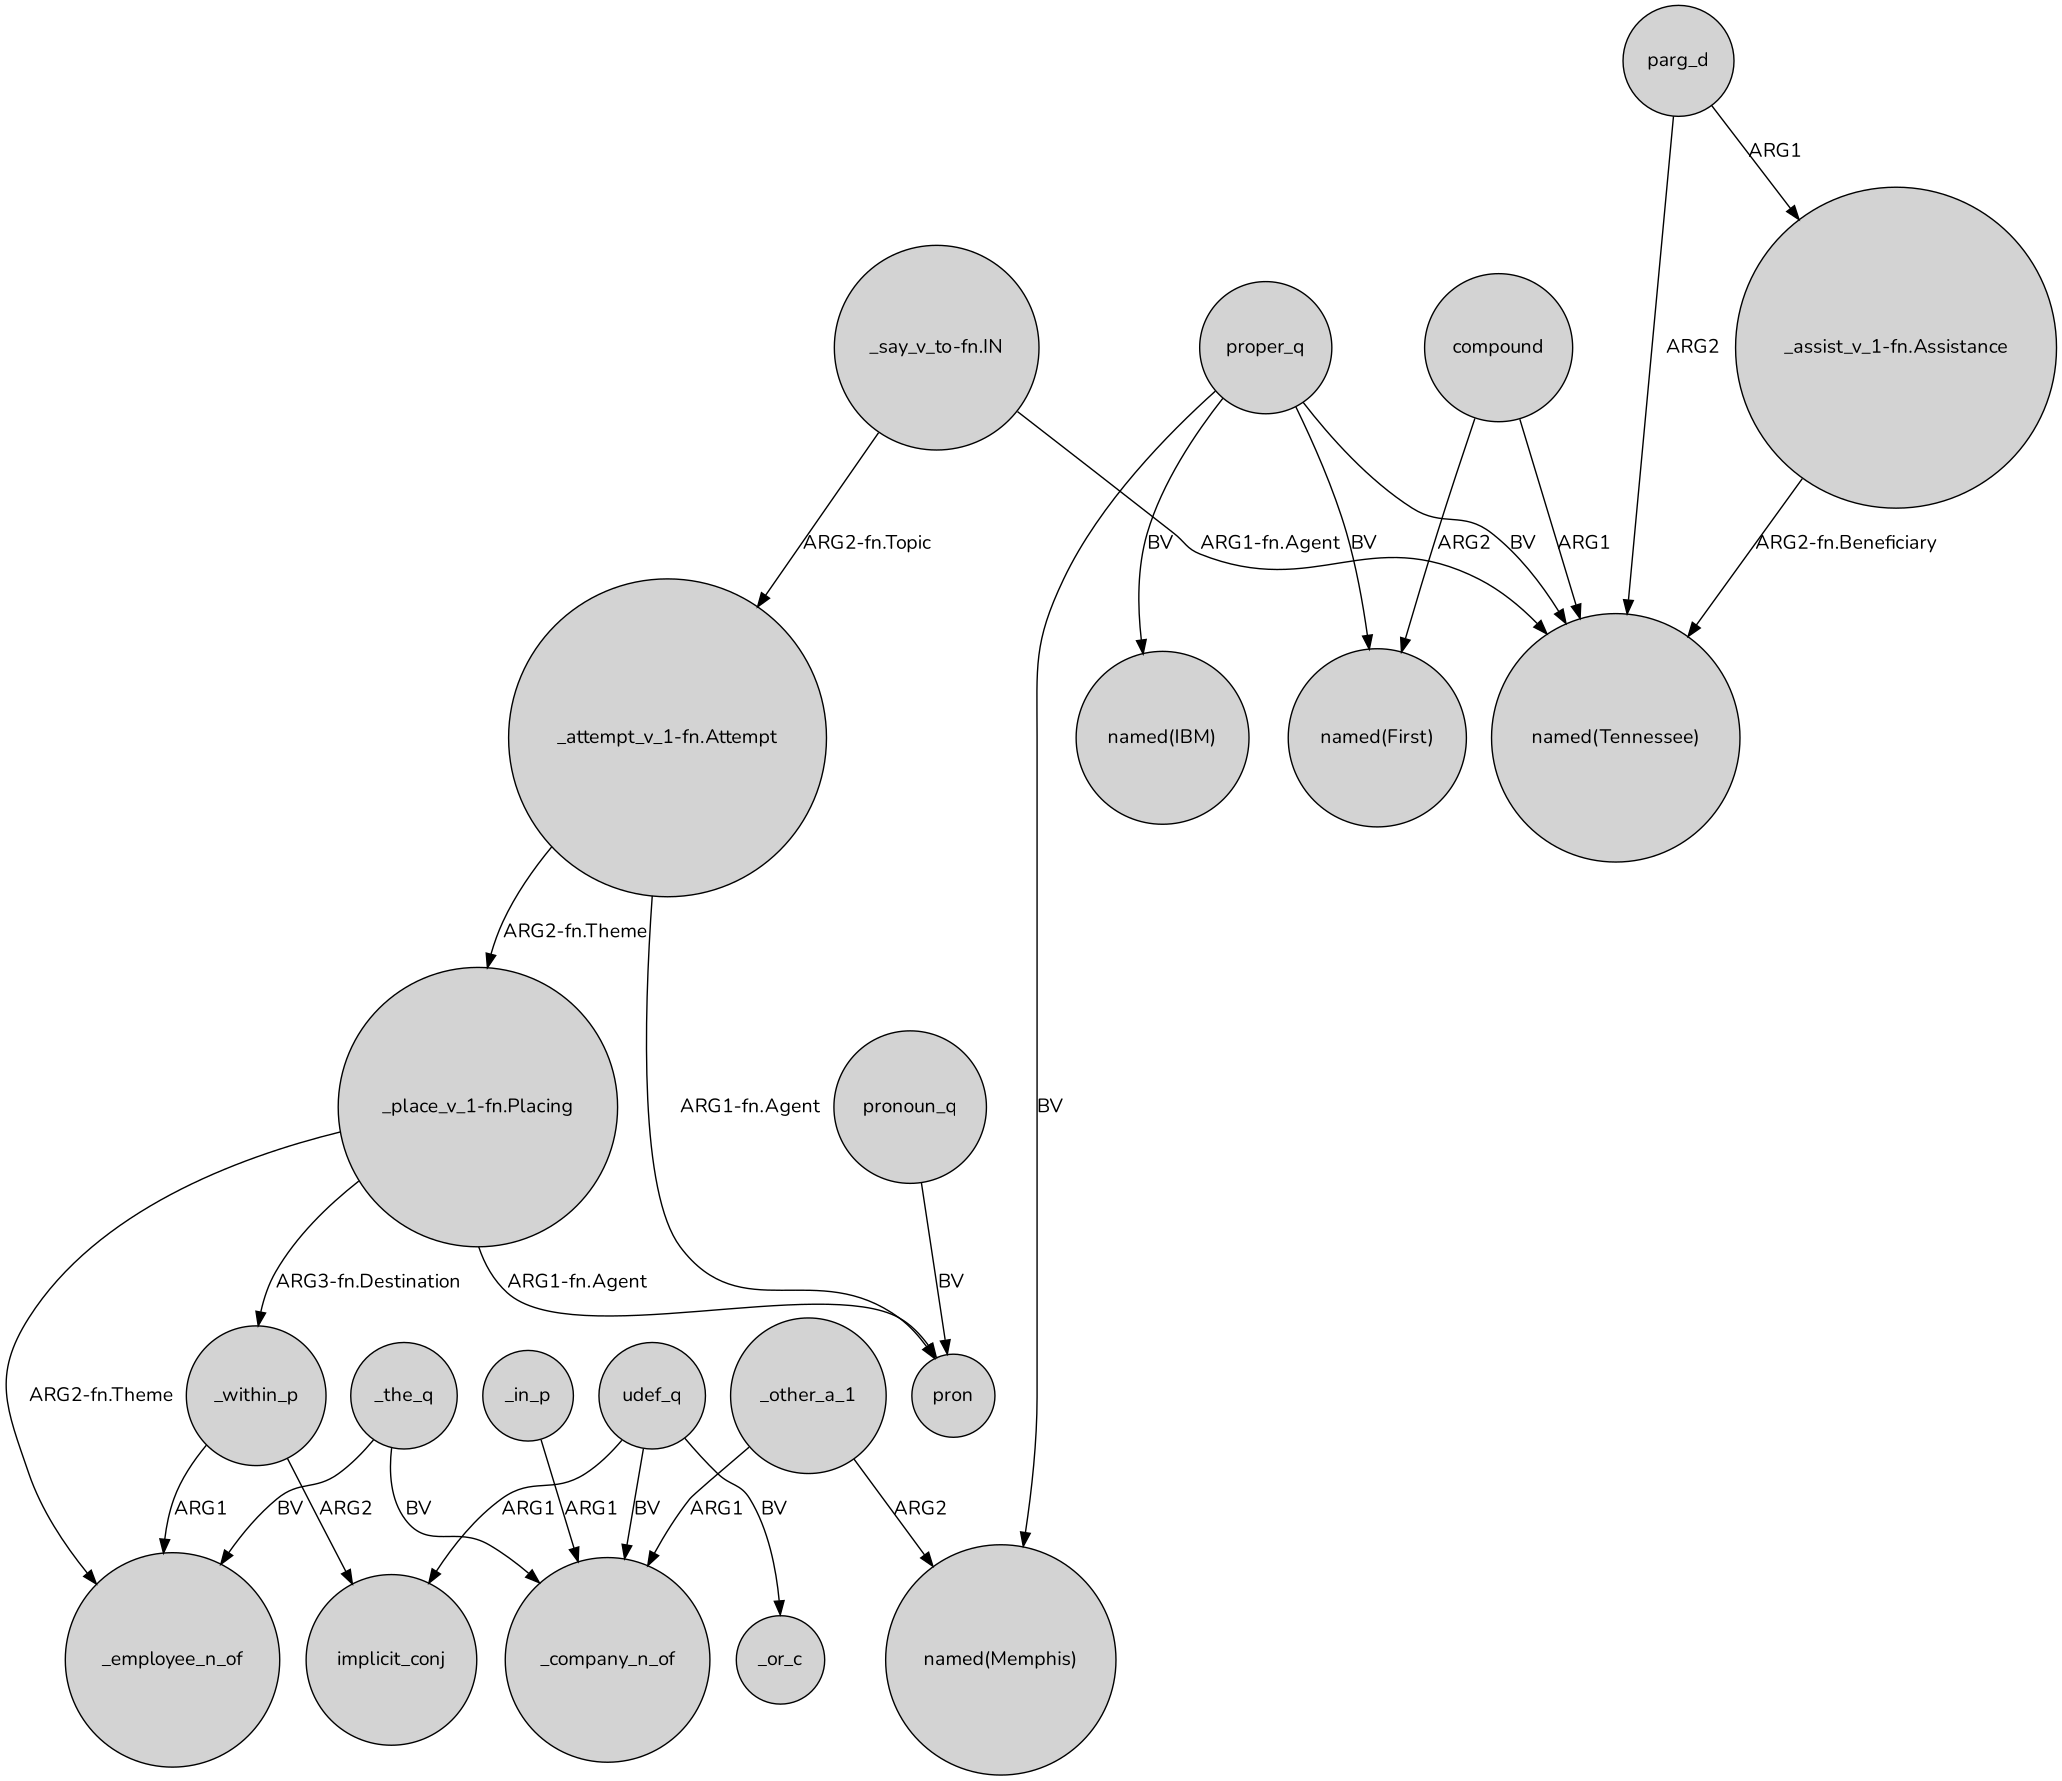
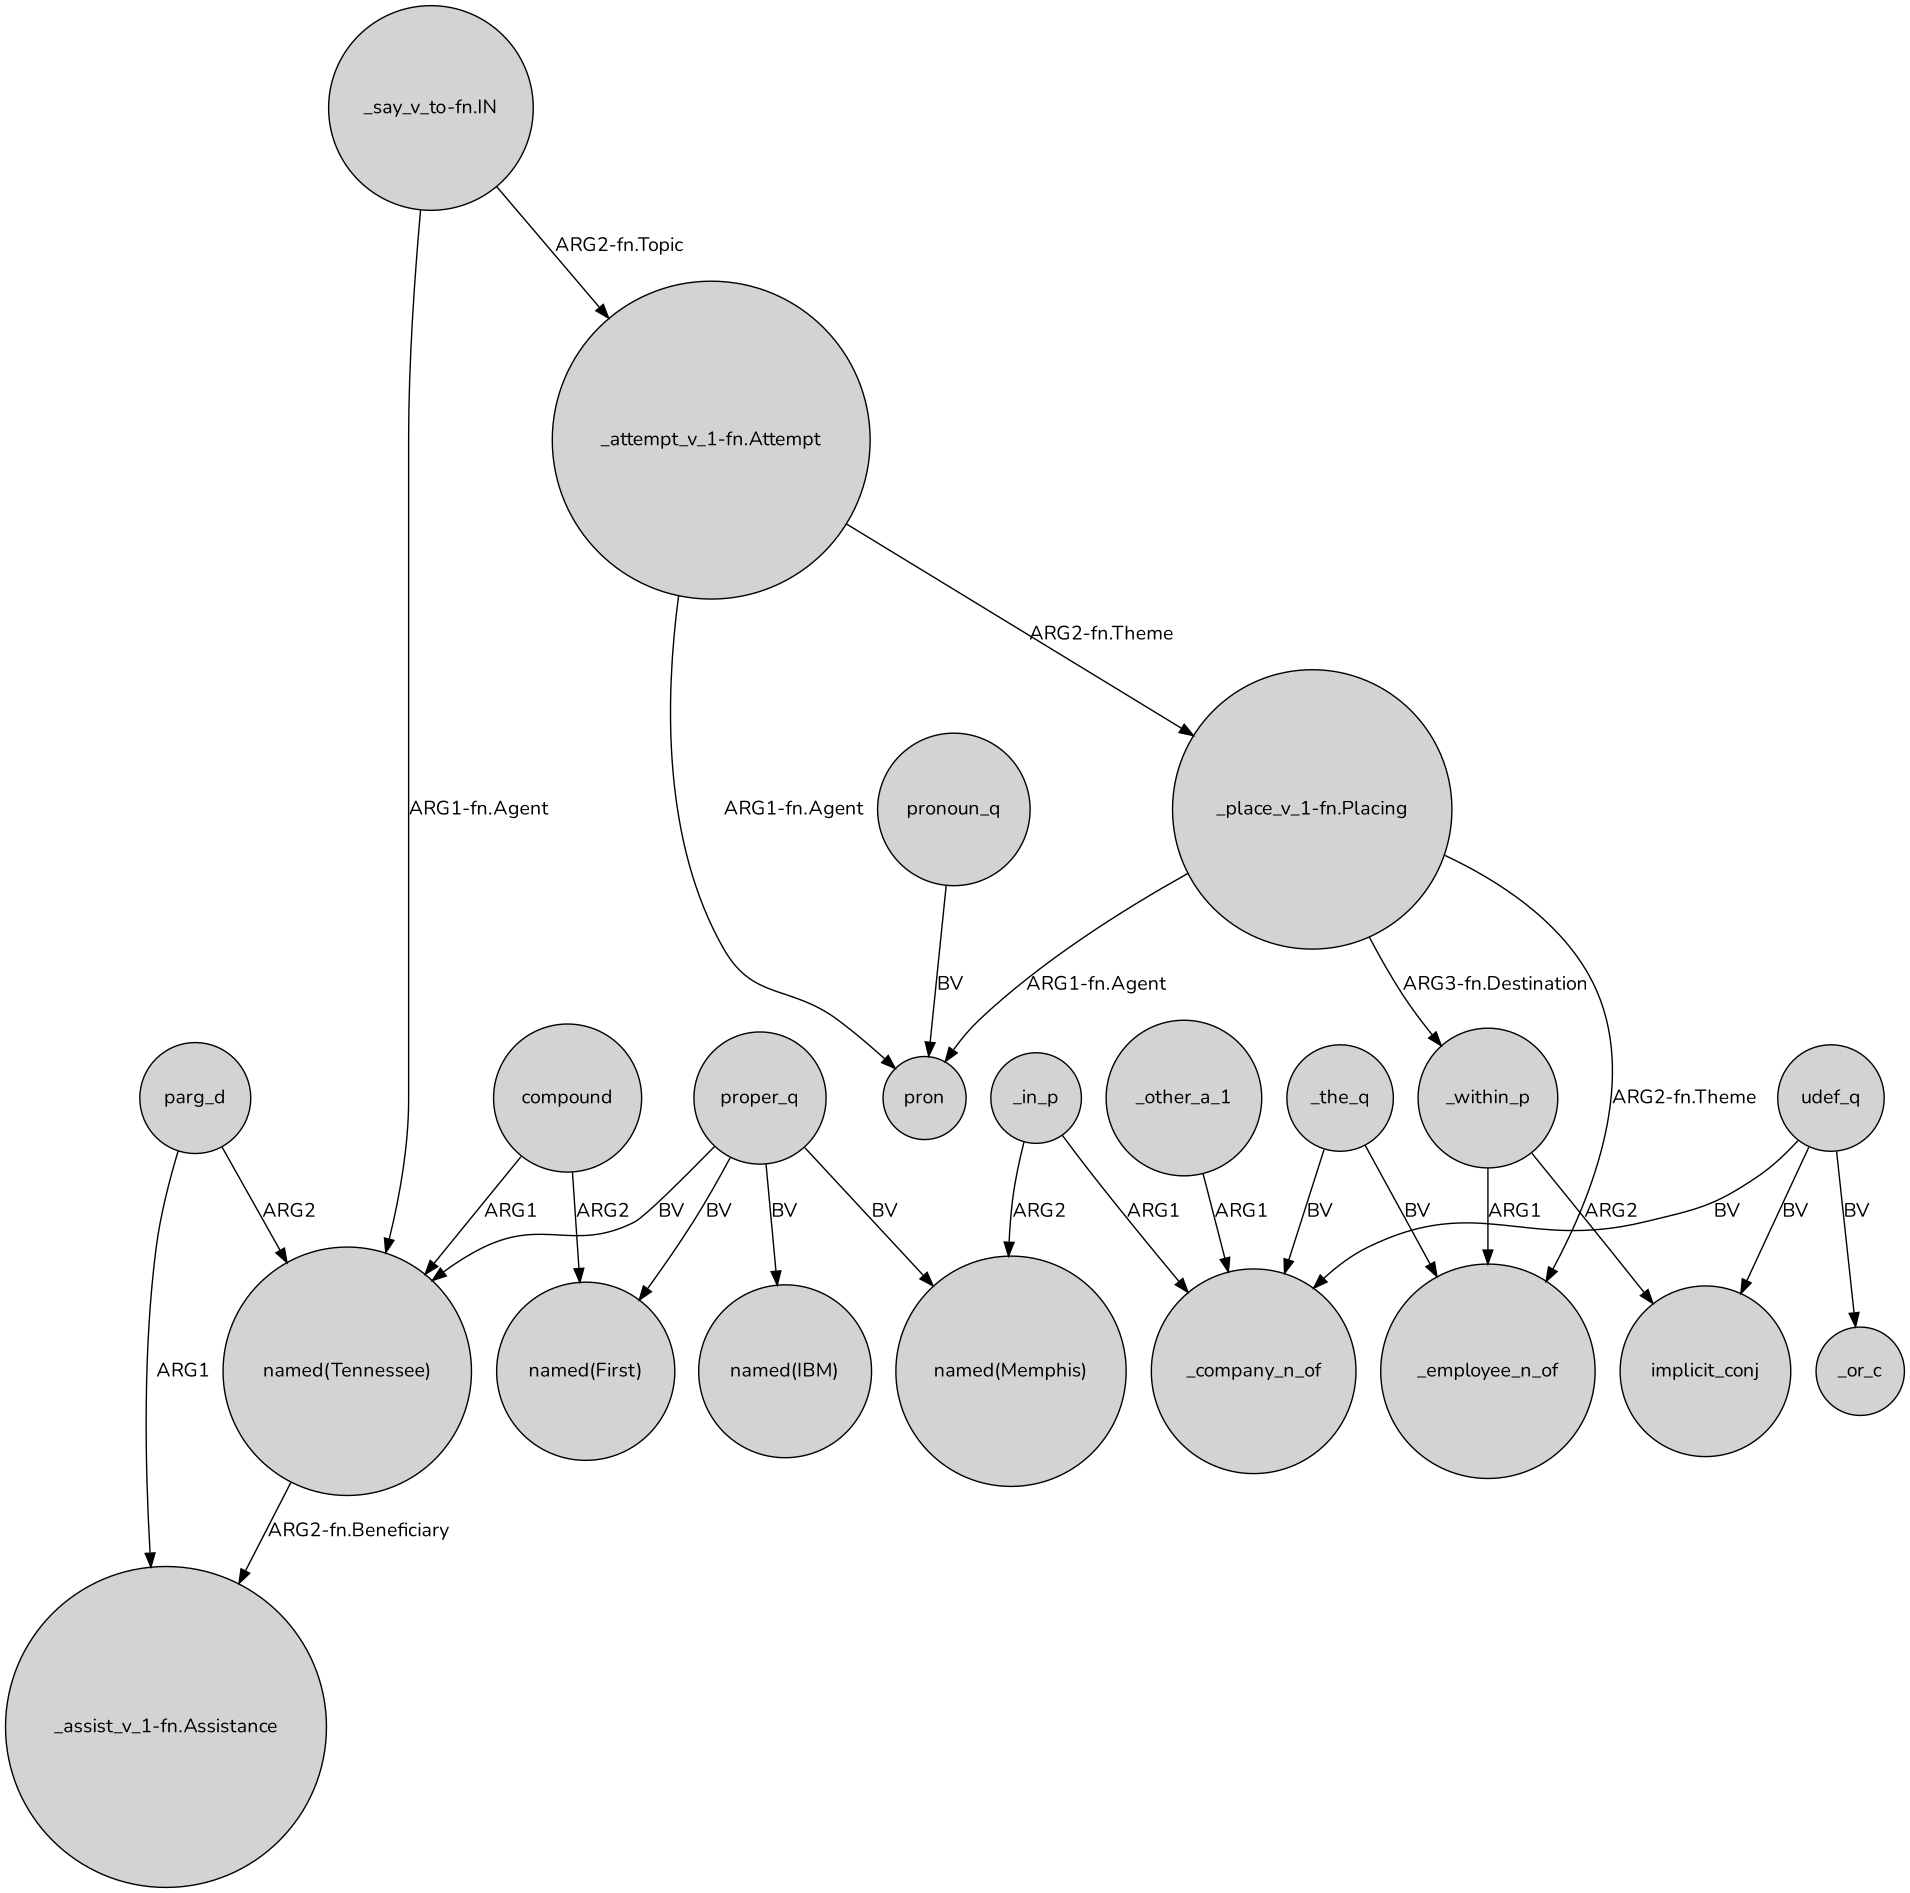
edge "_assist_v_1-fn.Assistance" -> "named(Tennessee)": reversed
edge "_other_a_1" -> "named(Memphis)": now "_in_p" -> "named(Memphis)"
edge "udef_q" -> "implicit_conj": label "ARG1" -> "BV"
